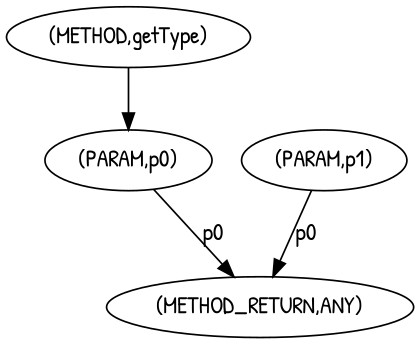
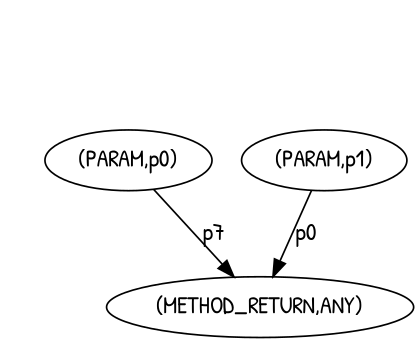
node "(METHOD,getType)": removed
edge "(PARAM,p0)" -> "(METHOD_RETURN,ANY)": label "p0" -> "p7"
